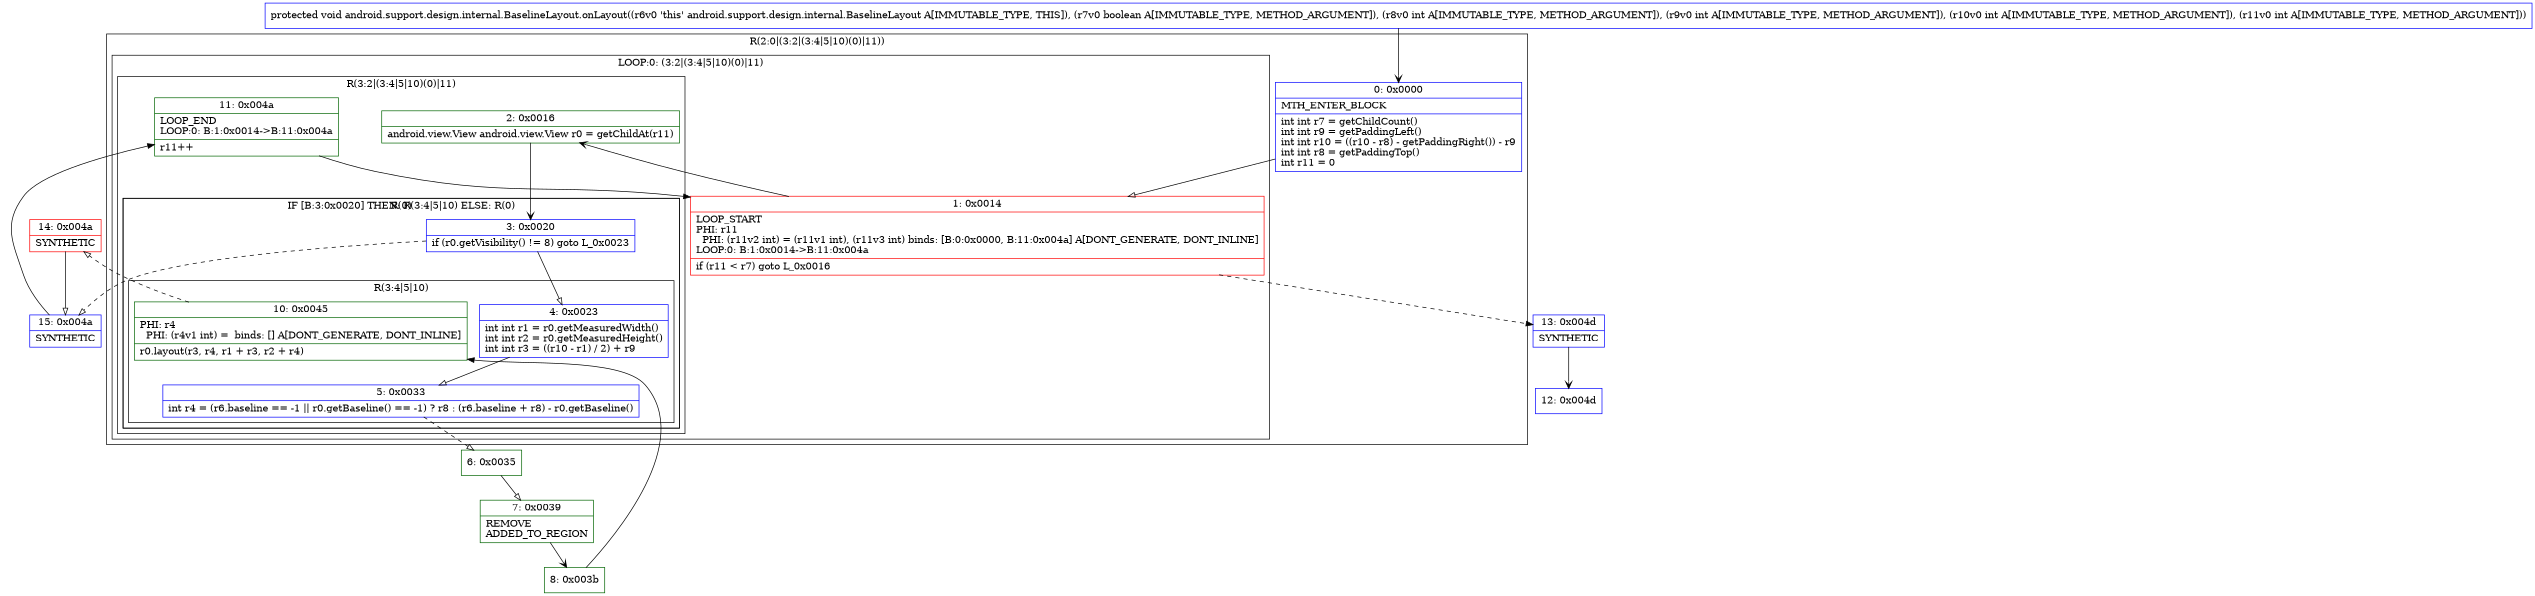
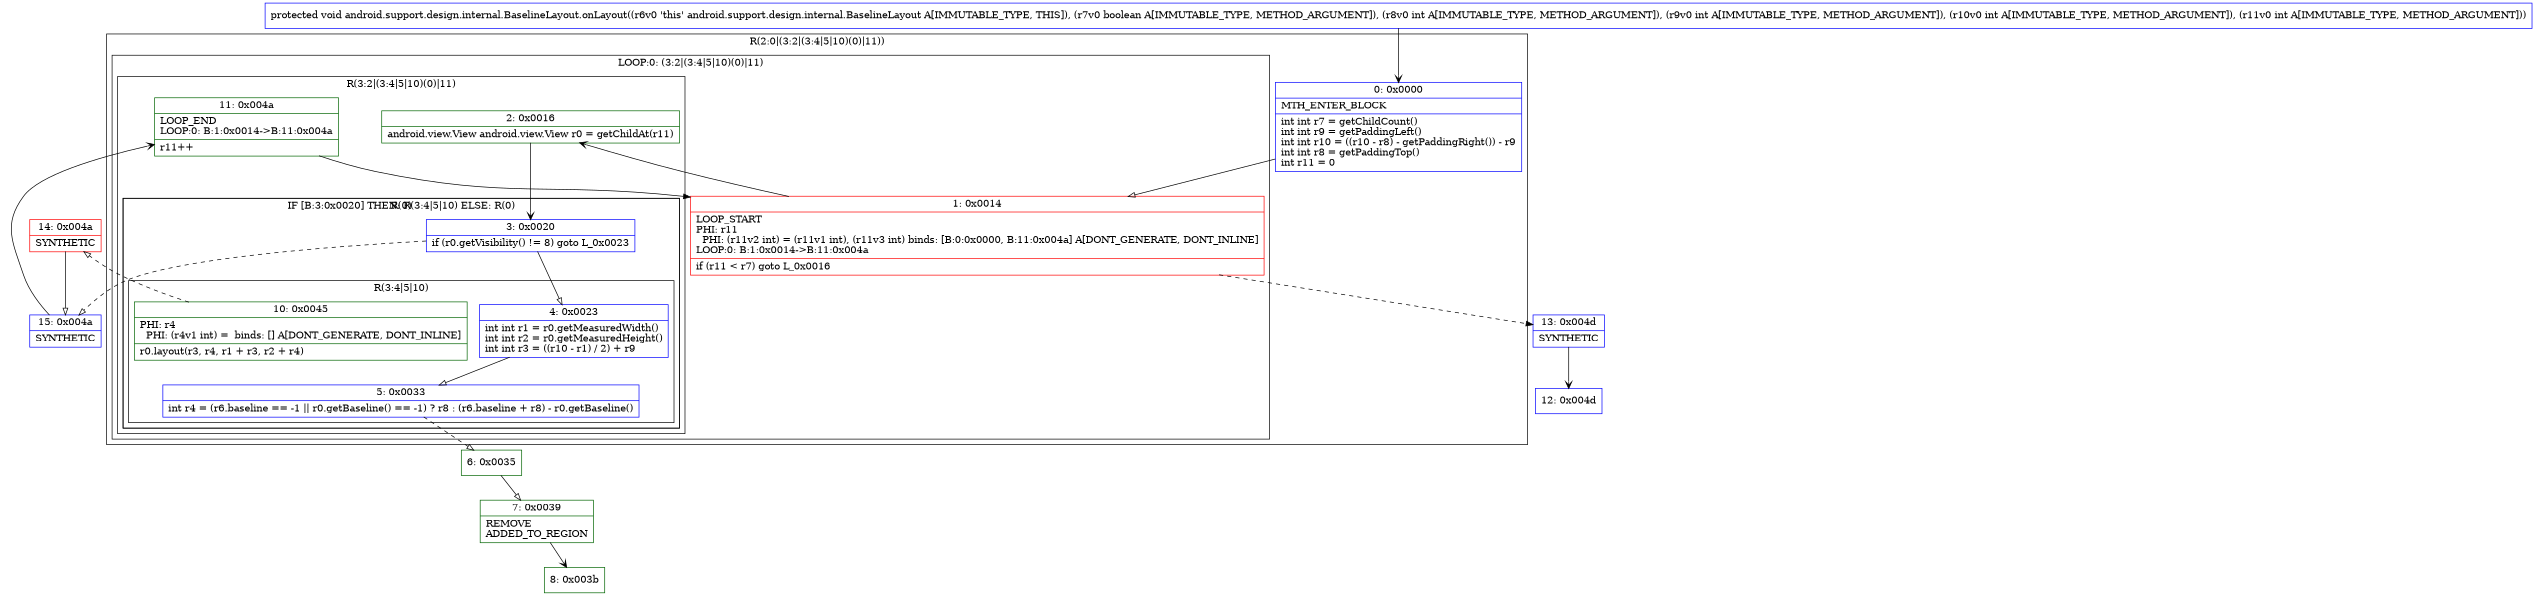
edge "15: 0x004a" -> "11: 0x004a": arrowhead normal -> vee
edge "8: 0x003b" -> "10: 0x0045": removed
